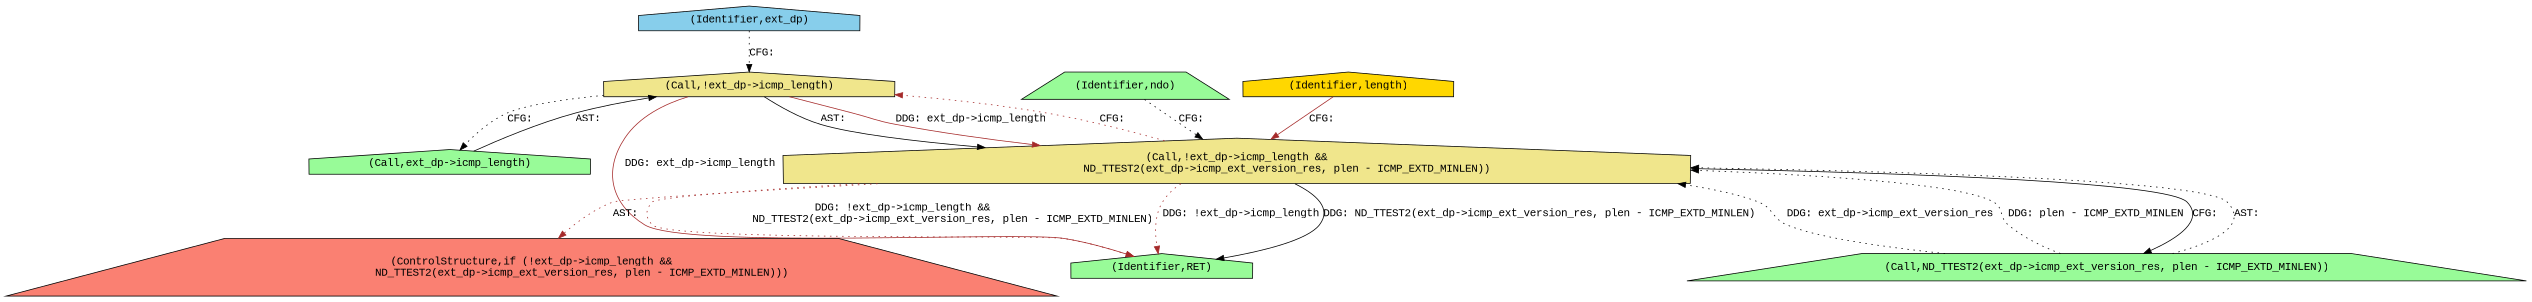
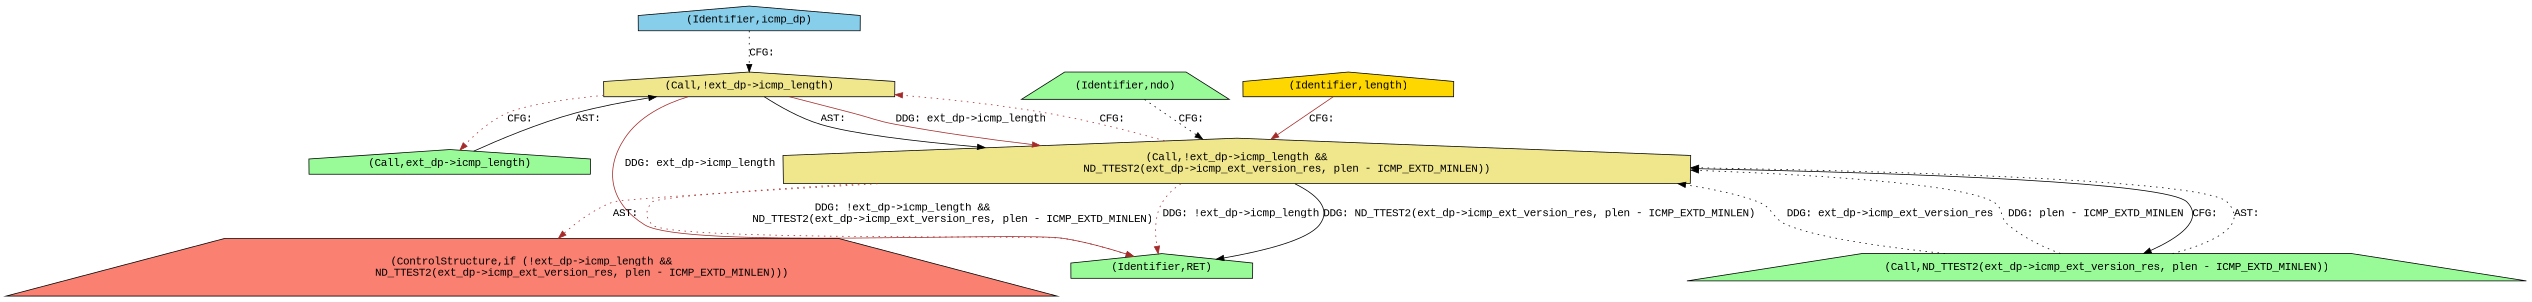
node "(Identifier,ext_dp)": label "(Identifier,ext_dp)" -> "(Identifier,icmp_dp)"
edge "(Call,!ext_dp->icmp_length)" -> "(Call,ext_dp->icmp_length)": color black -> brown
